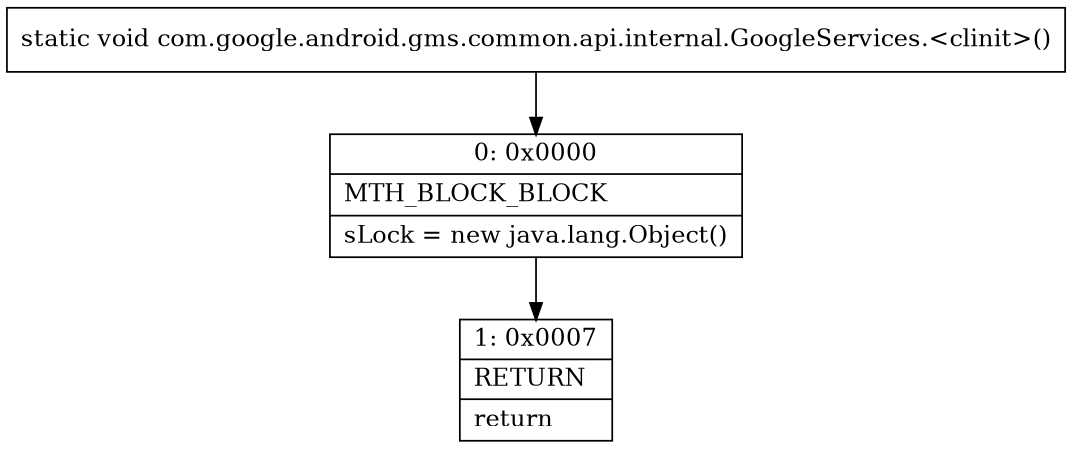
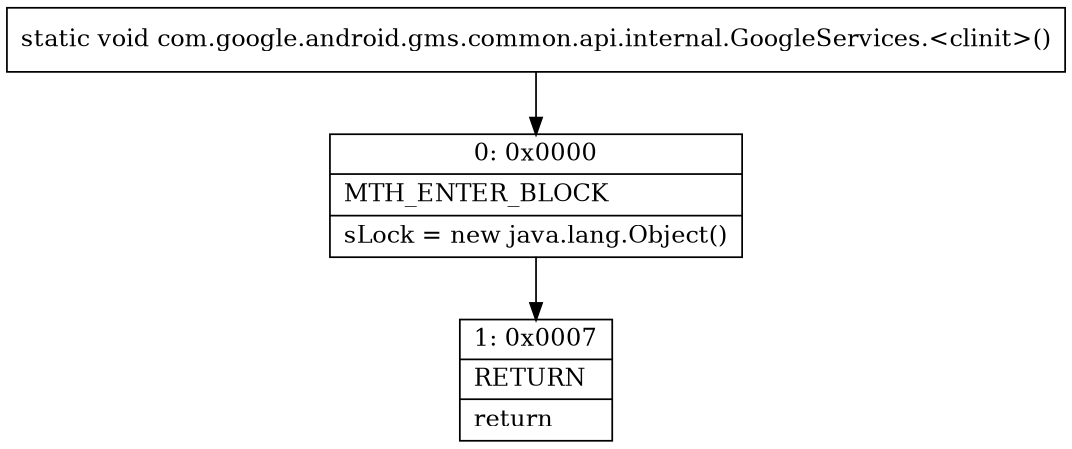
node "0: 0x0000": text "MTH_BLOCK_BLOCK" -> "MTH_ENTER_BLOCK"
